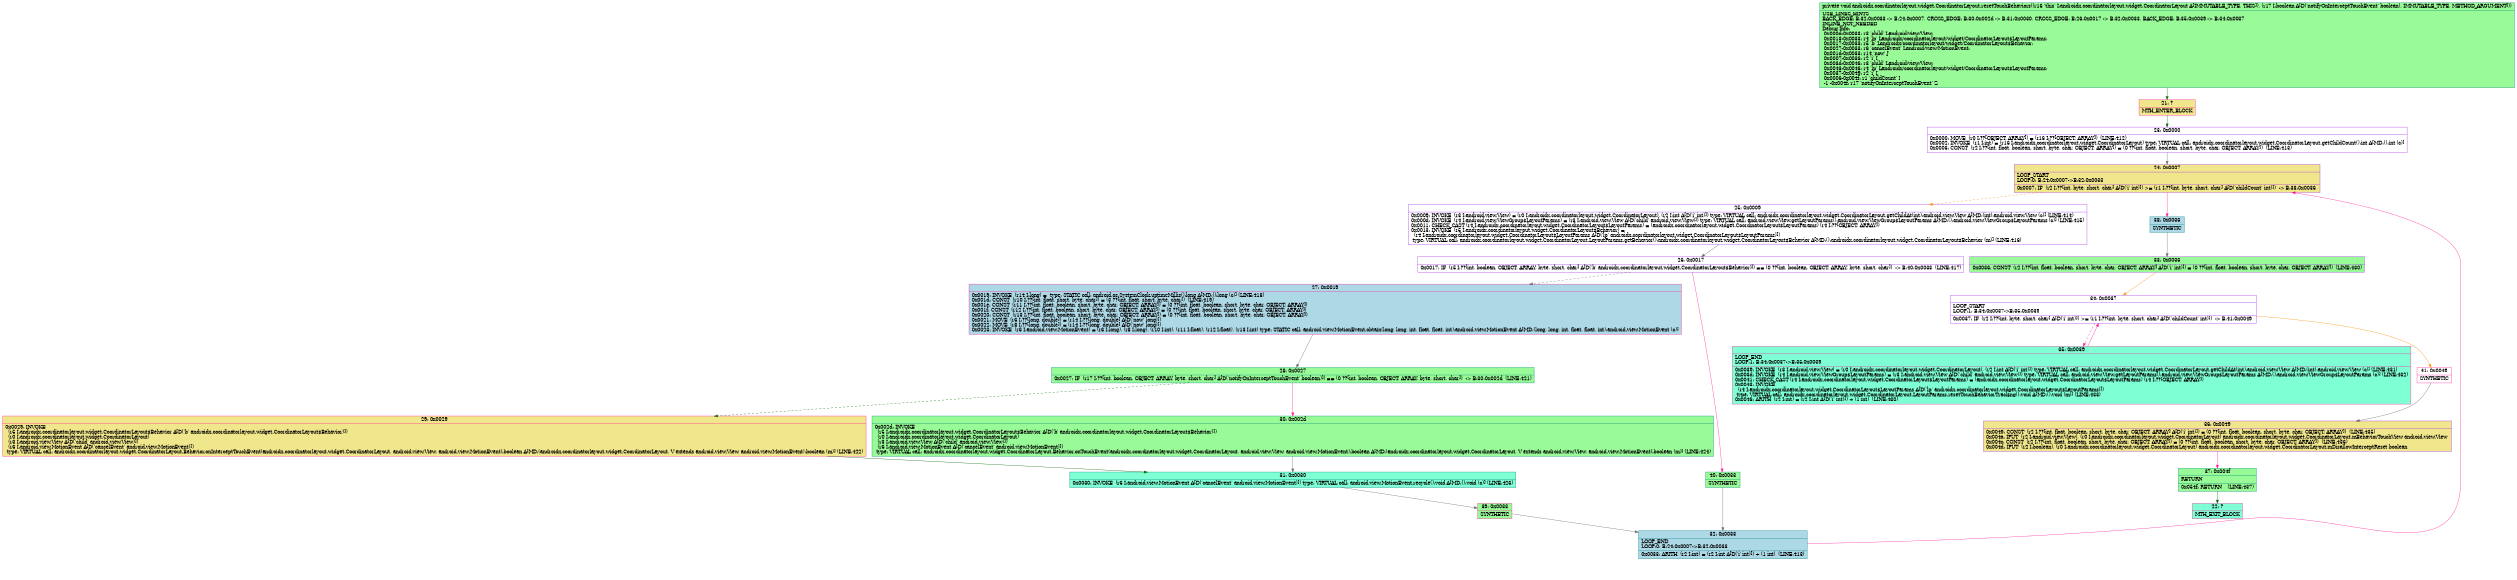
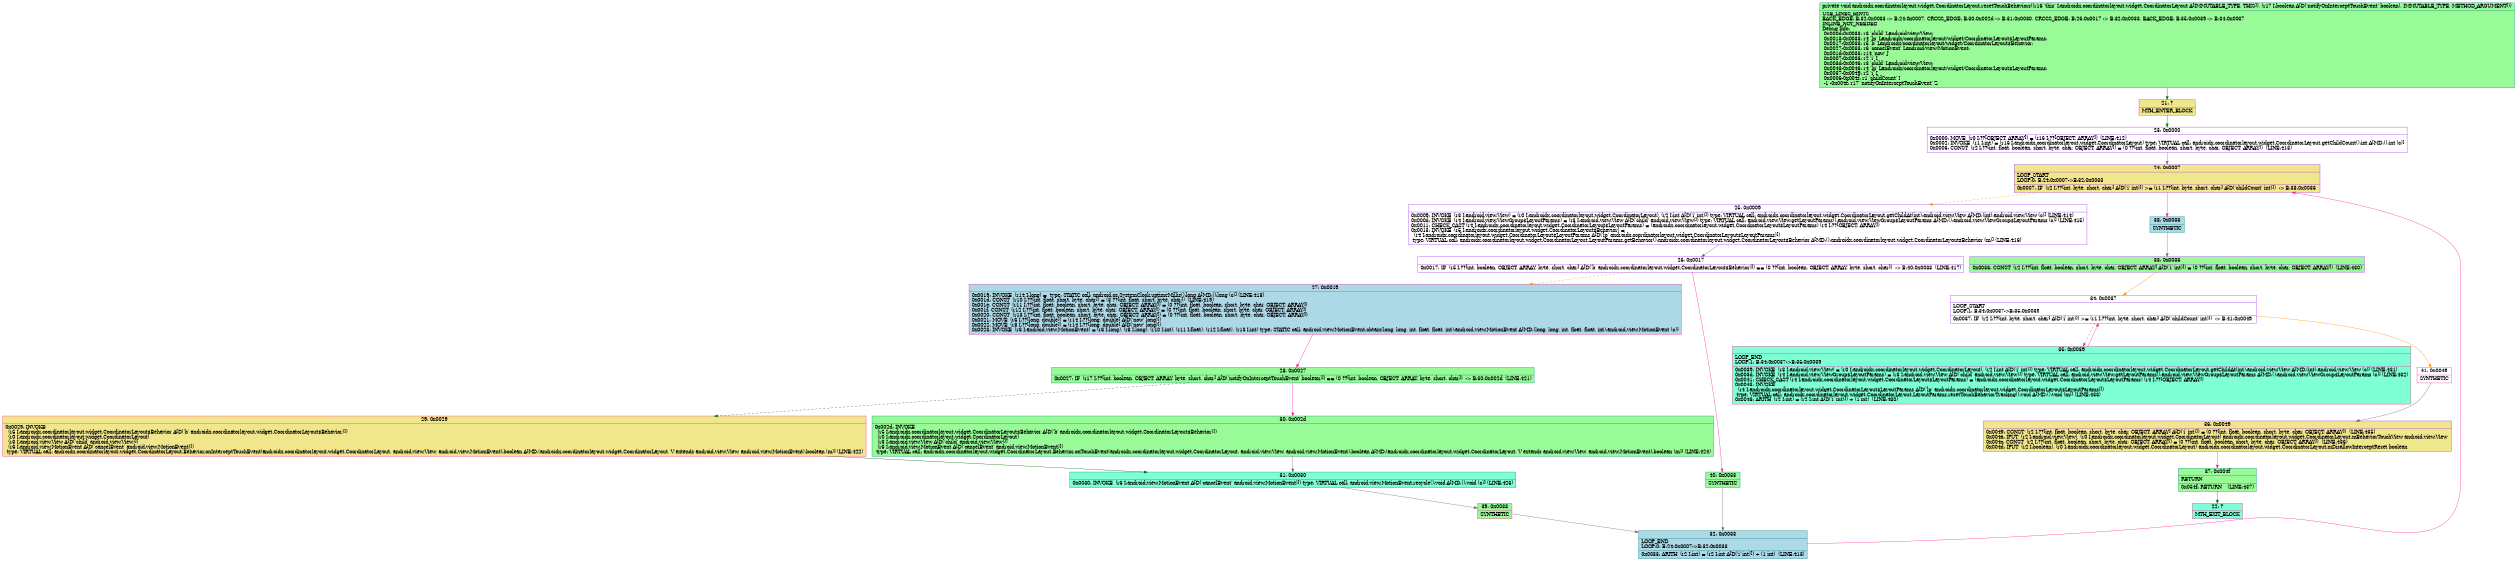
edge "26: 0x0017" -> "27: 0x0019": color gray40 -> darkorange
edge "27: 0x0019" -> "28: 0x0027": color gray40 -> deeppink
